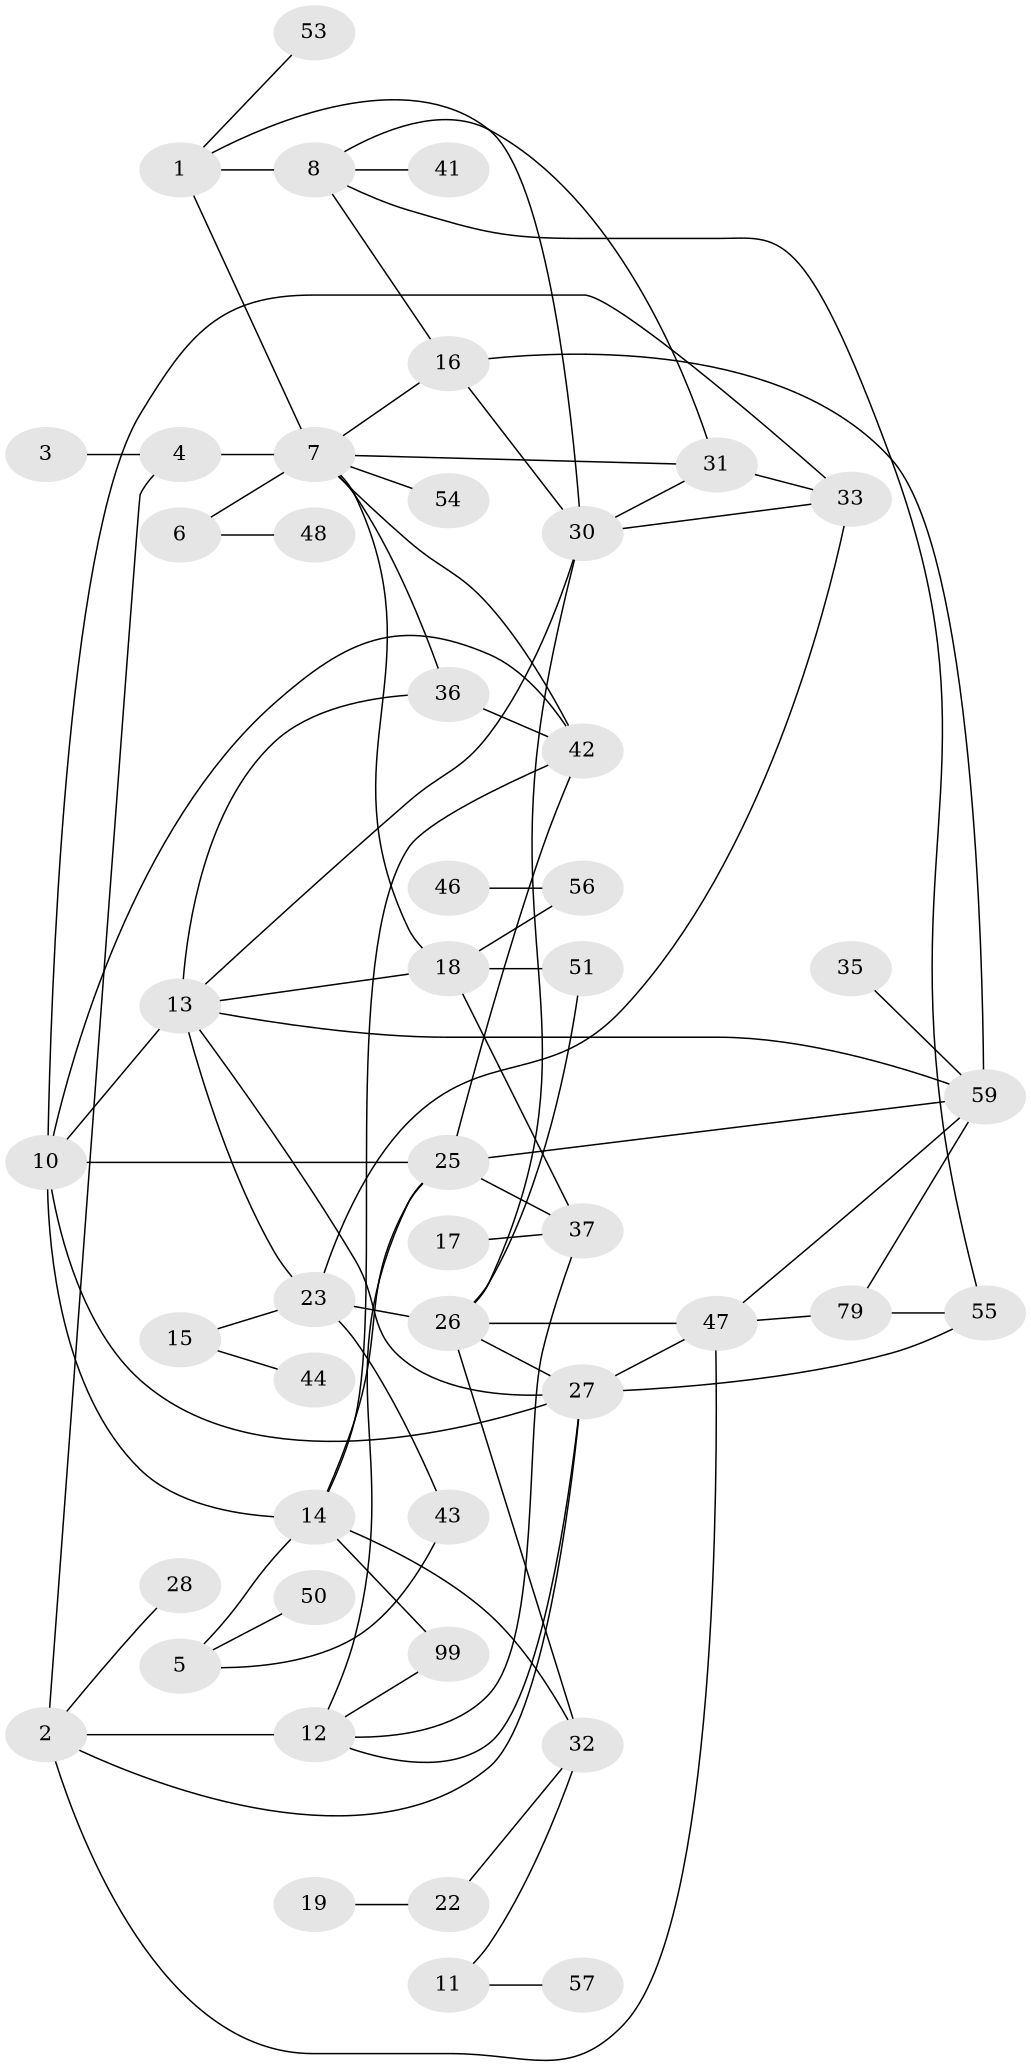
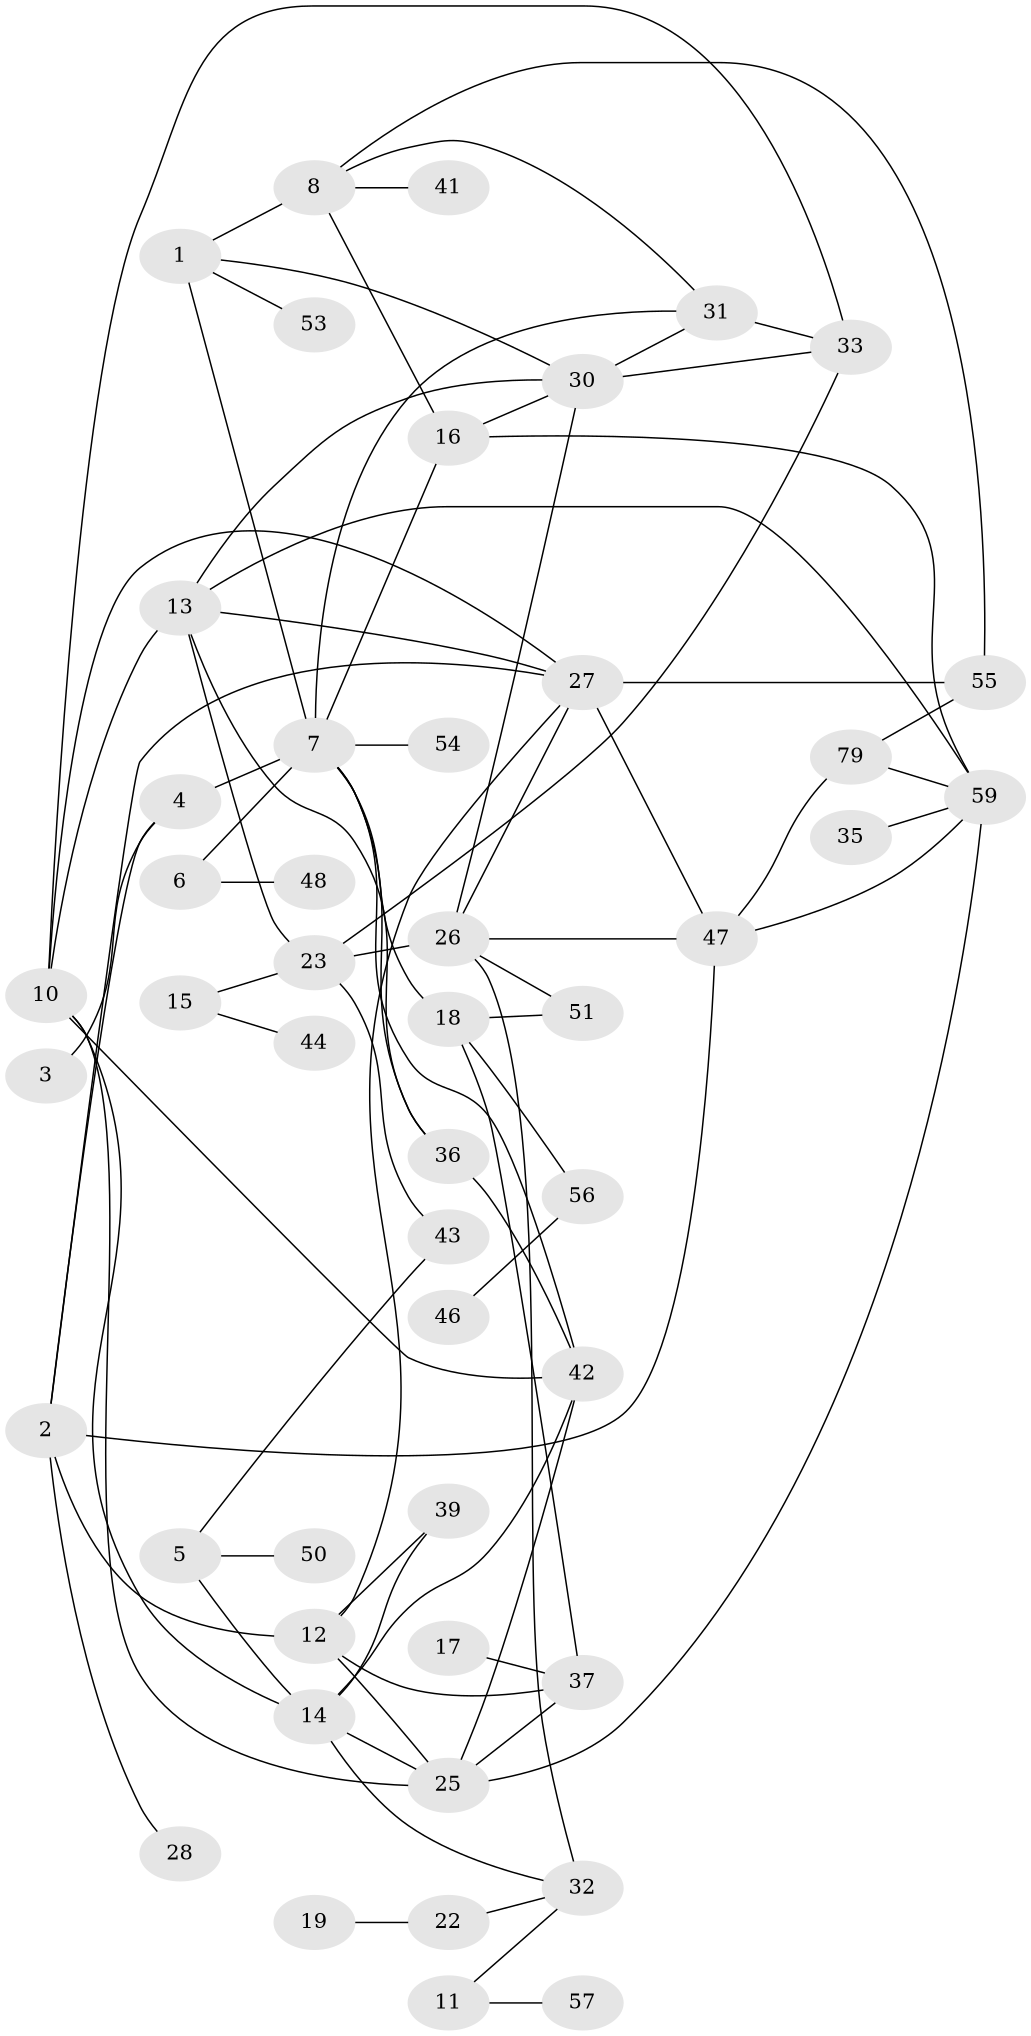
edge "18" -- "13": removed
node "99": label "99" -> "39"
